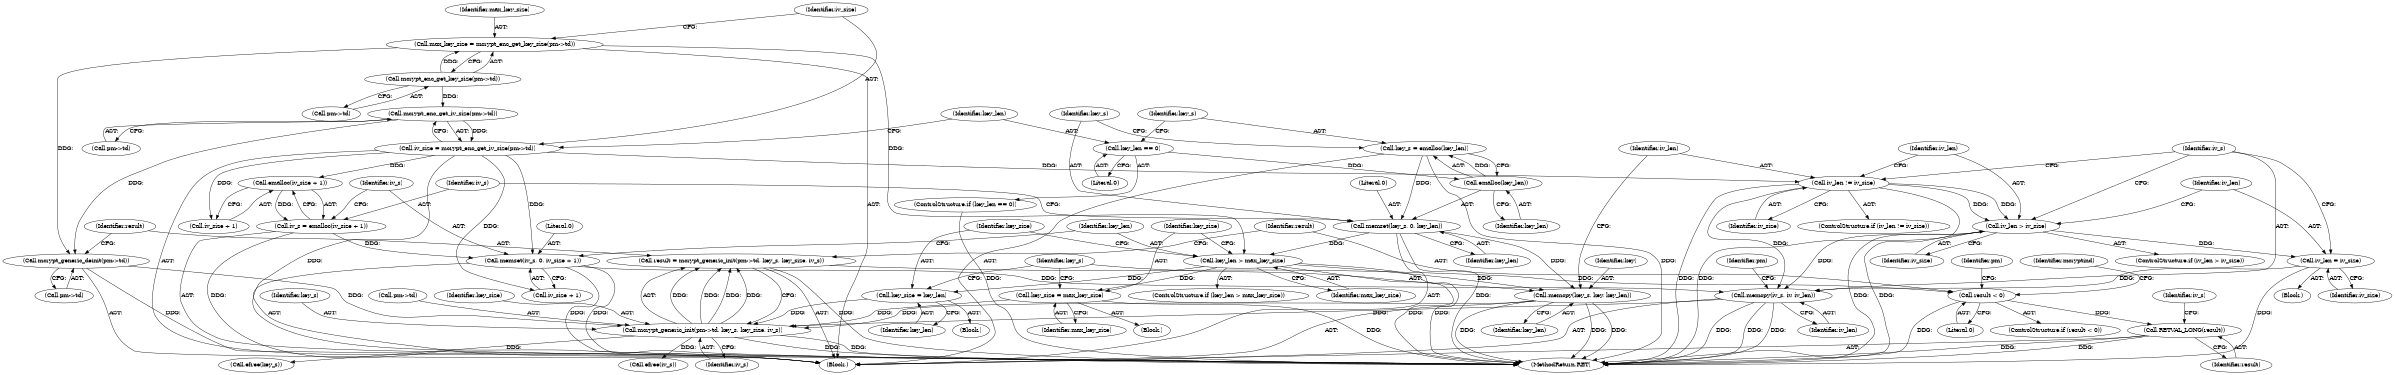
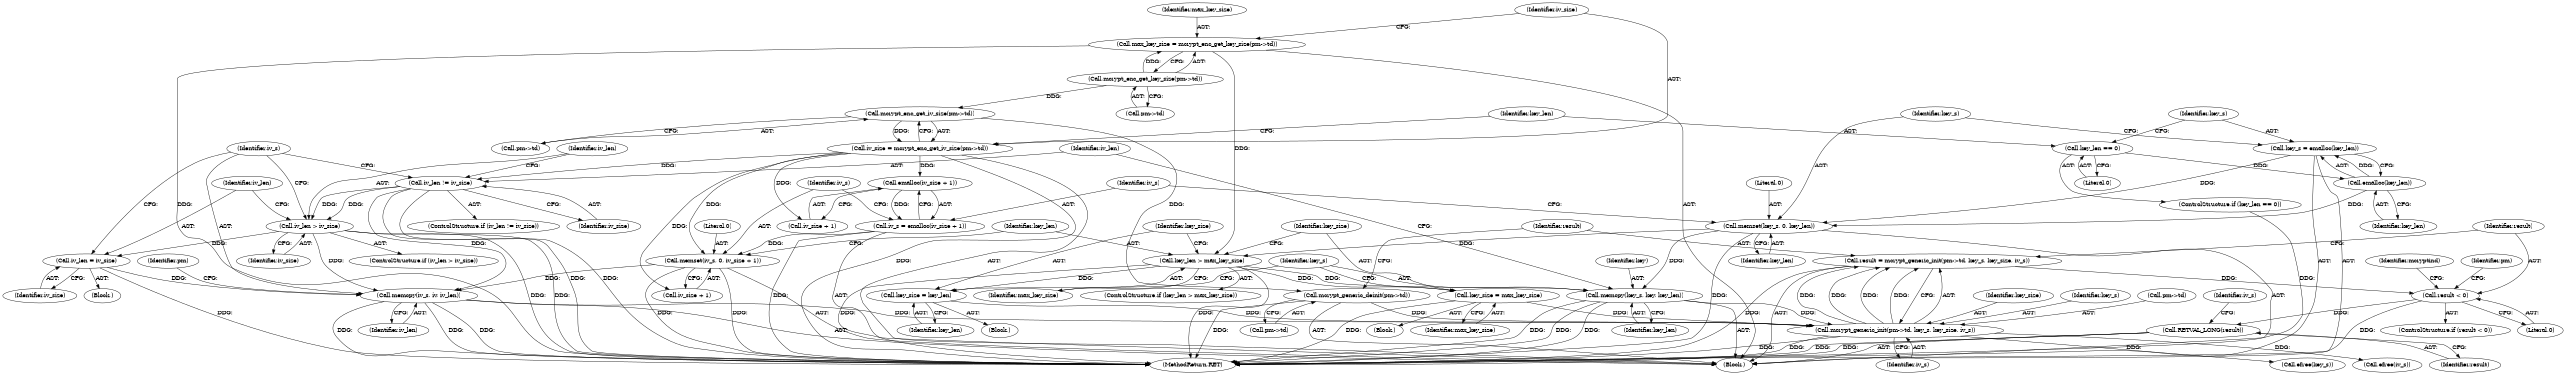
edge "(Call,max_key_size = mcrypt_enc_get_key_size(pm->td))" -> "(Call,mcrypt_generic_deinit(pm->td))": now "(Call,max_key_size = mcrypt_enc_get_key_size(pm->td))" -> "(MethodReturn,RET)"
edge "(Call,emalloc(key_len))" -> "(Call,memset(key_s, 0, key_len))": label "AST: " -> "DDG: "
edge "(Call,key_s = emalloc(key_len))" -> "(MethodReturn,RET)": label "DDG: " -> "AST: "
